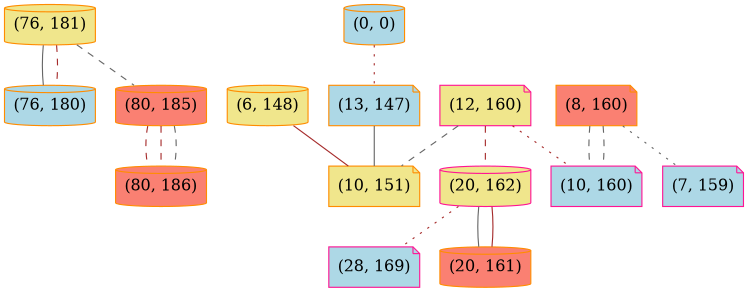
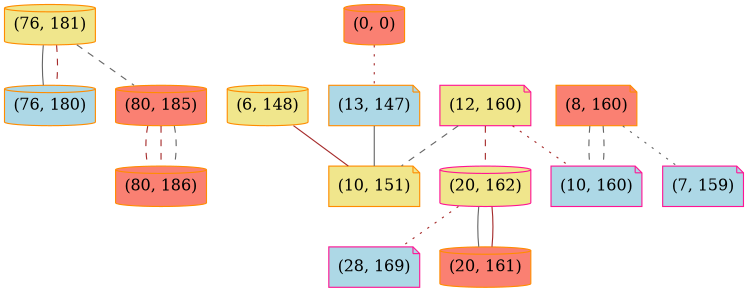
node "(0, 0)": fillcolor lightblue -> salmon
